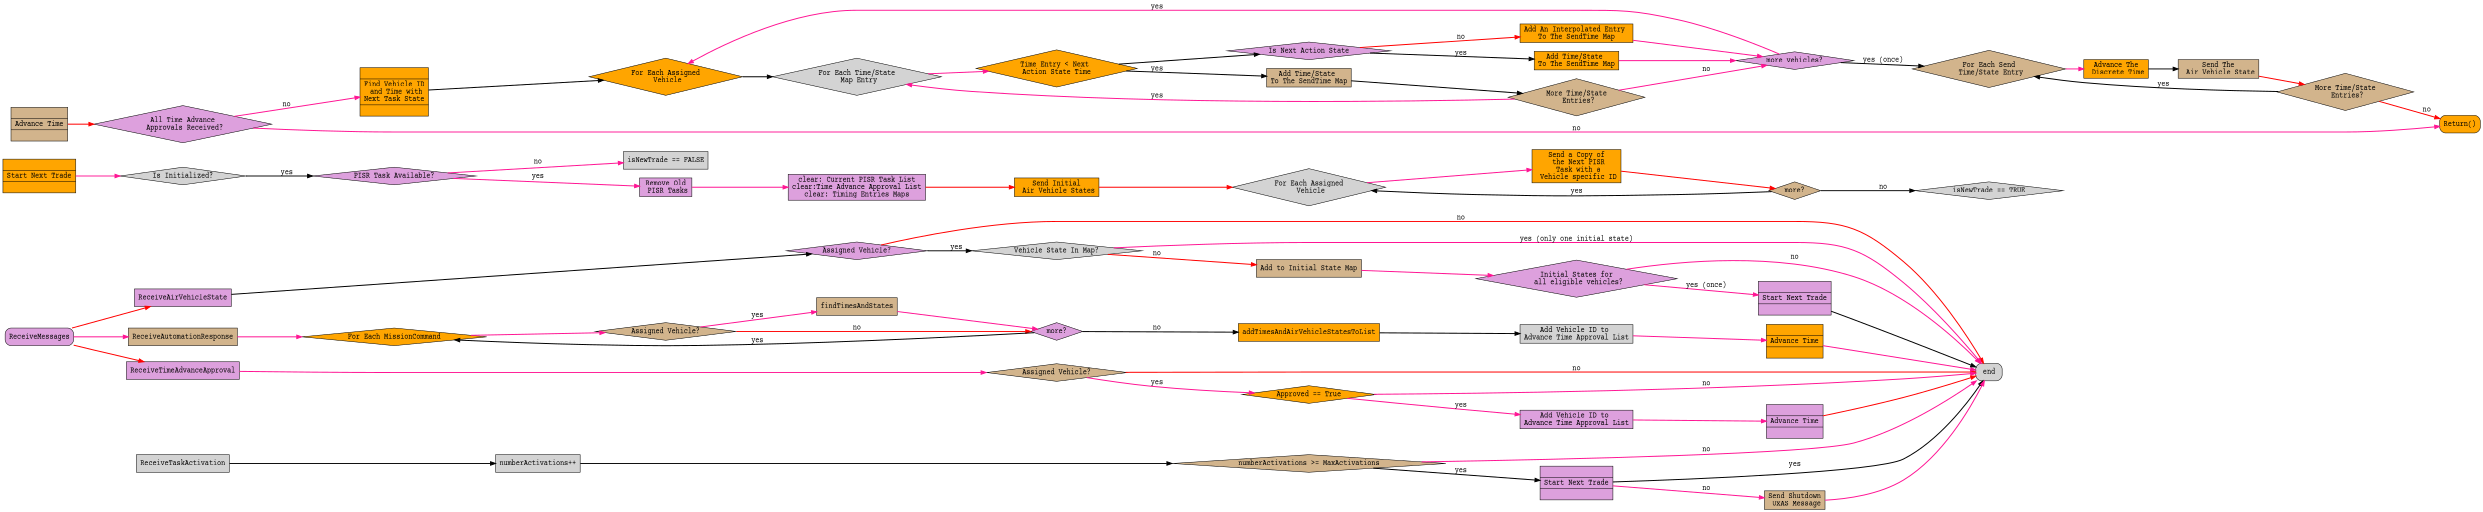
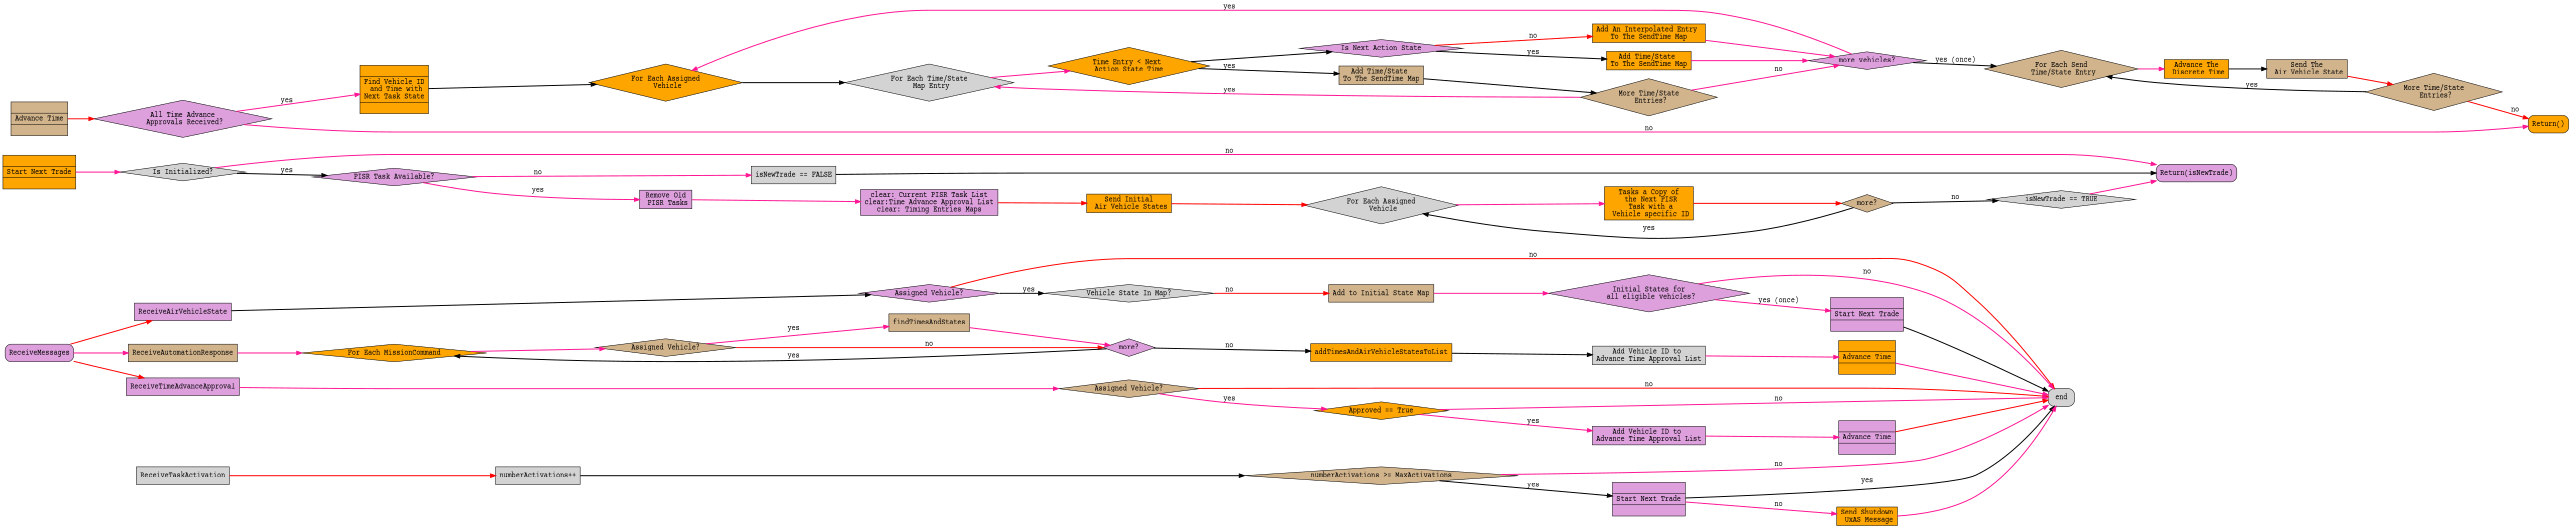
edge "All Time Advance Approvals Received?" -> "Find Vehicle ID": label "no" -> "yes"
node "Send a Copy of the Next PISR Task with a Vehicle specific ID": label "Send a Copy of the Next PISR Task with a Vehicle specific ID" -> "Tasks a Copy of the Next PISR Task with a Vehicle specific ID"
node "Return(isNewTrade)": added
edge "Vehicle State In Map?" -> "end": removed, label "yes (only one initial state)"
edge "ReceiveTaskActivation" -> "numberActivations++": color black -> red
node "Send Shutdown UxAS Message": fillcolor tan -> orange
